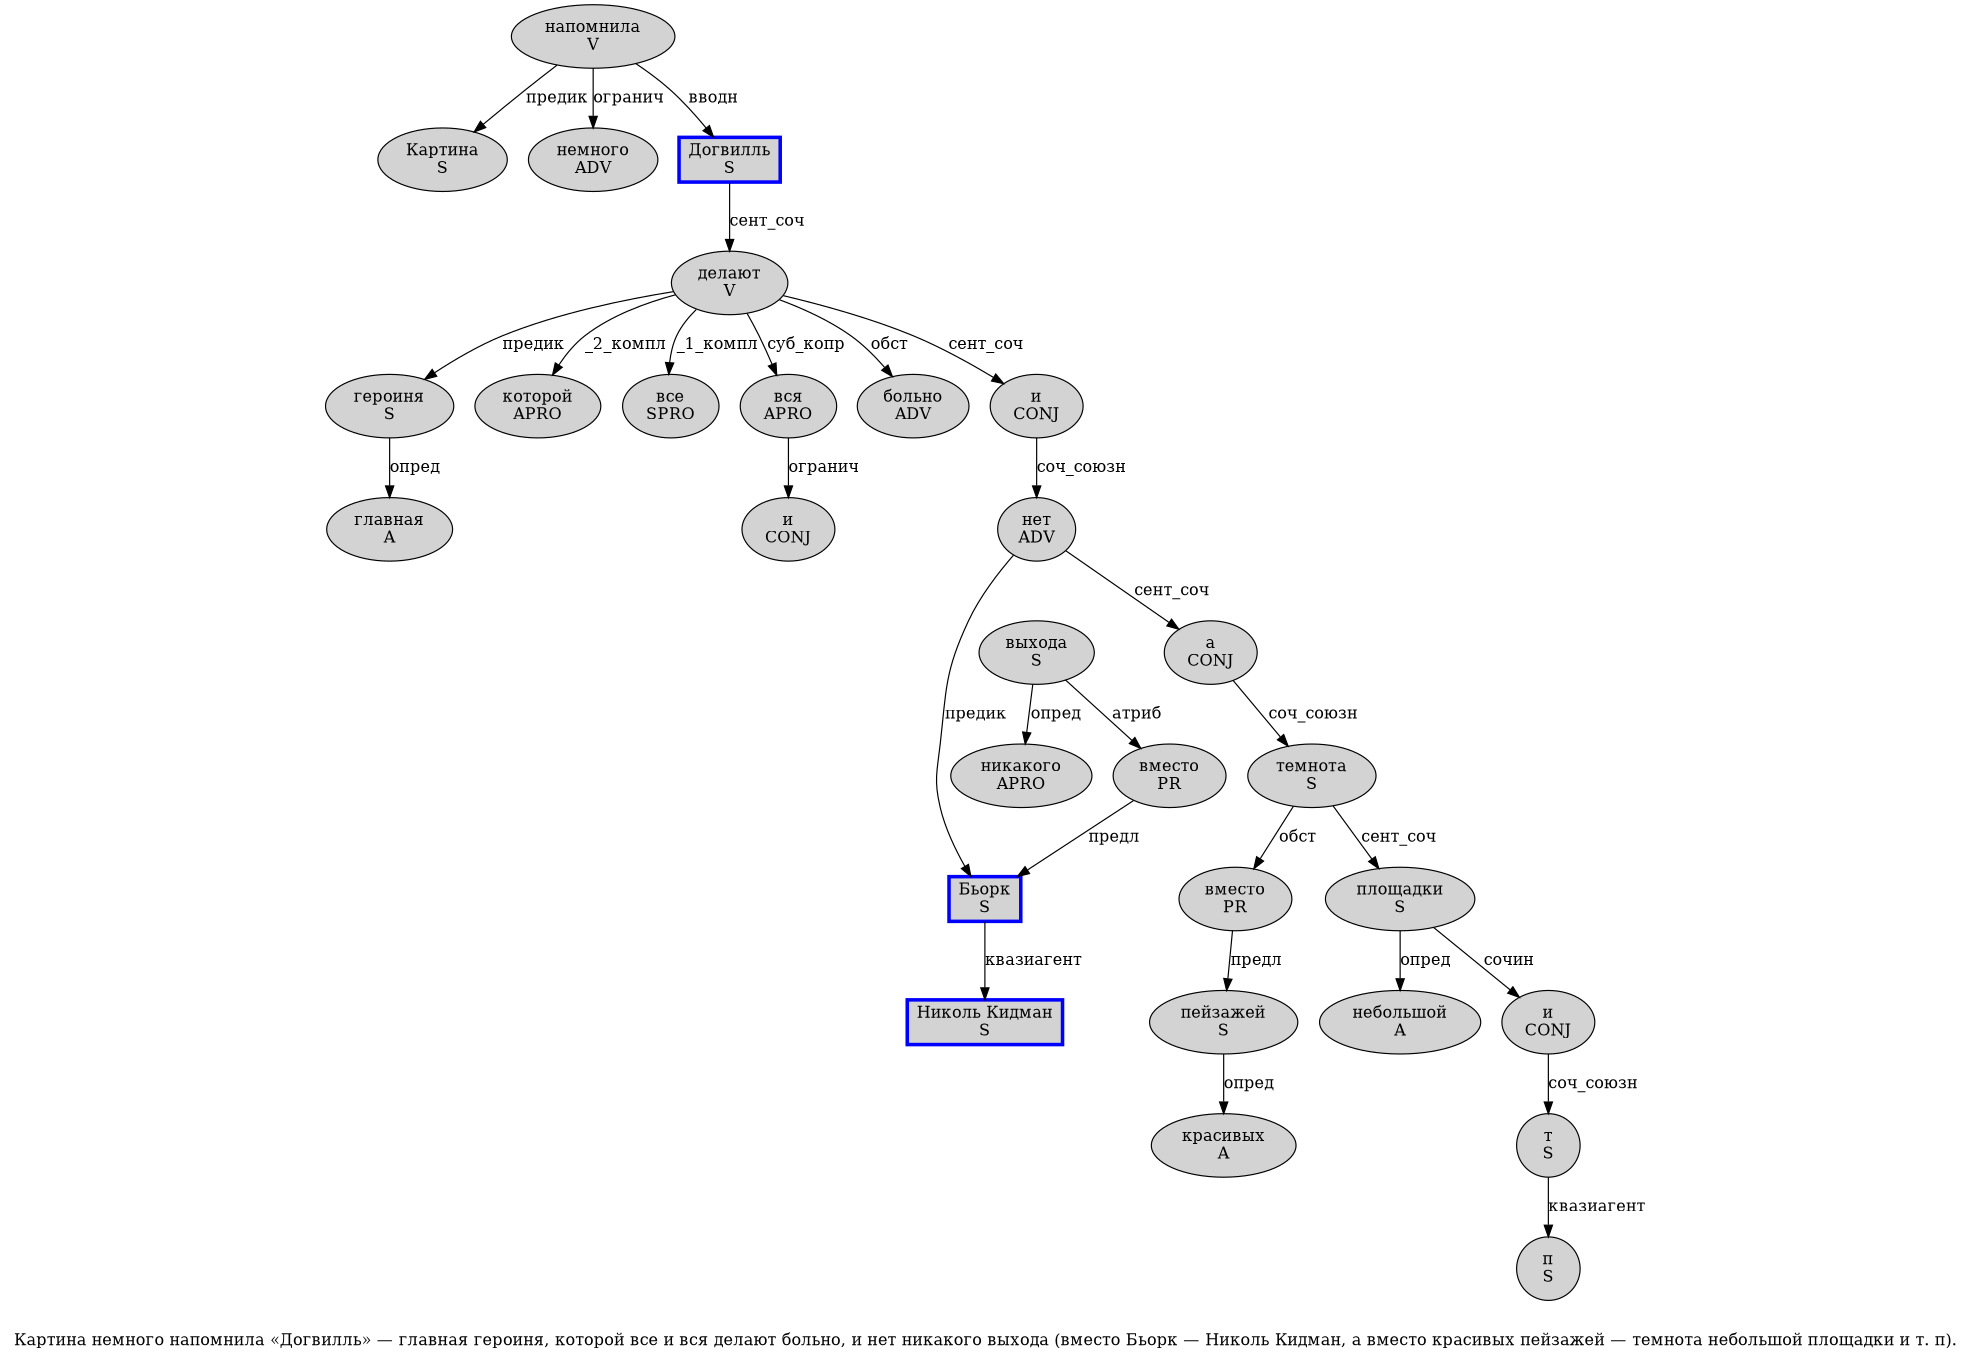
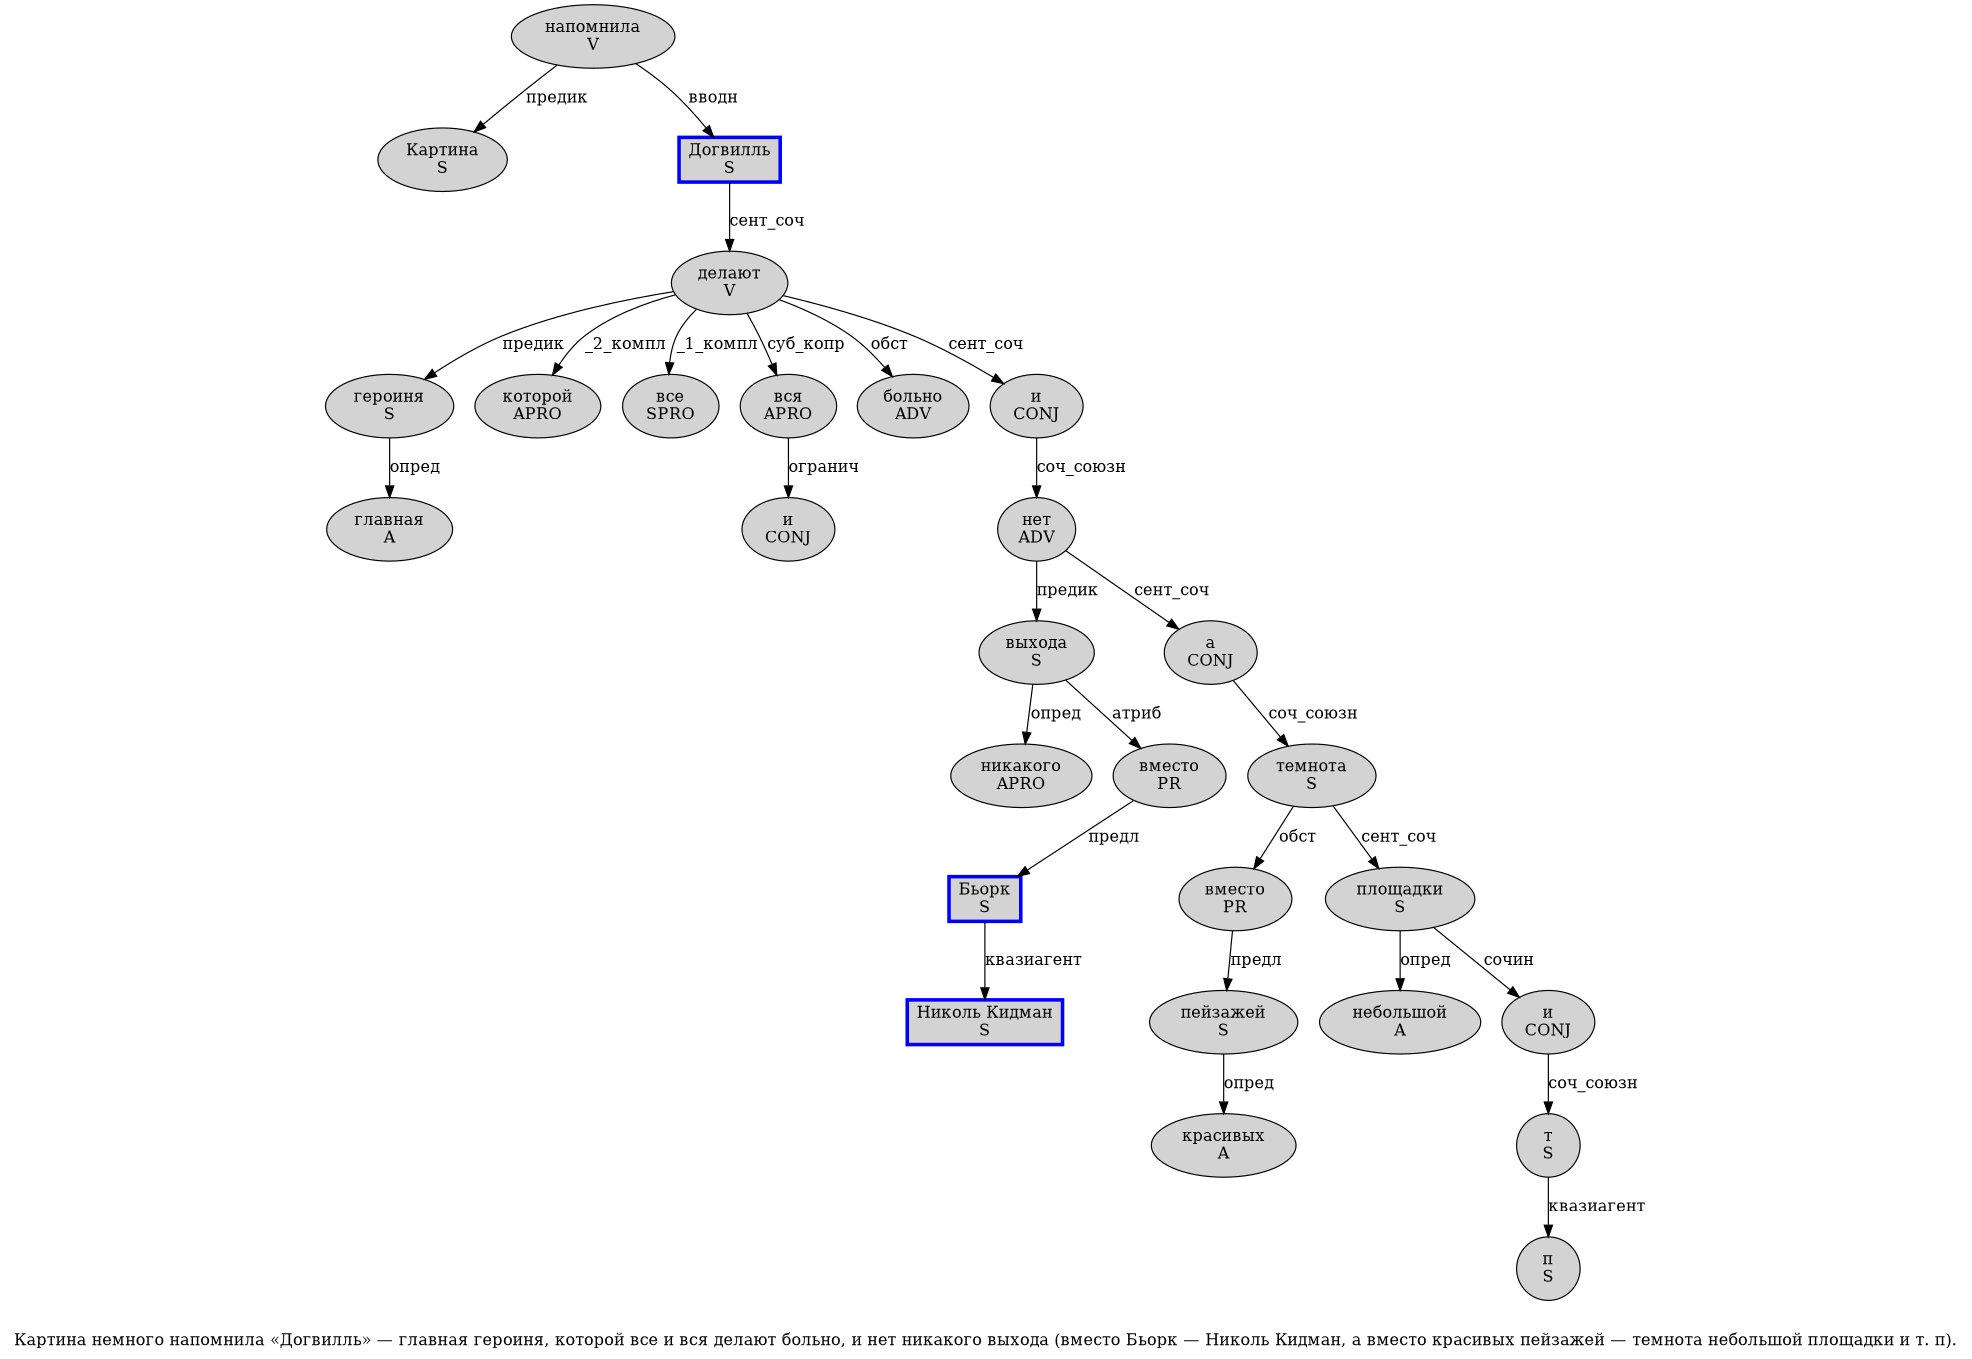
node "немного ADV": removed
edge "нет ADV" -> "Бьорк S": now "нет ADV" -> "выхода S"
